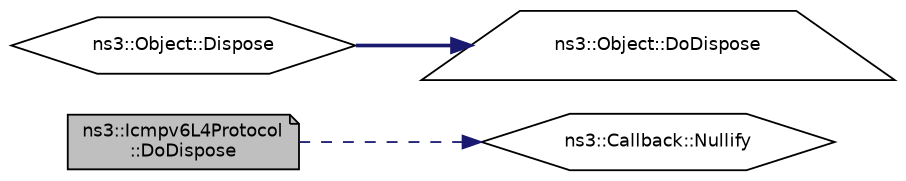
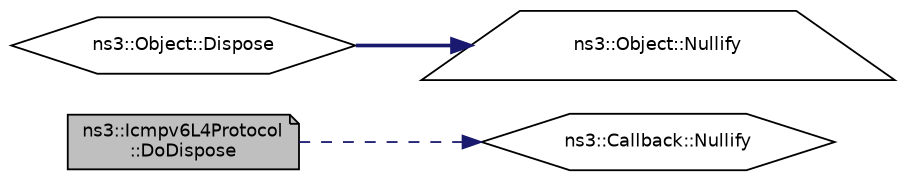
node "ns3::Object::DoDispose": label "ns3::Object::DoDispose" -> "ns3::Object::Nullify"
